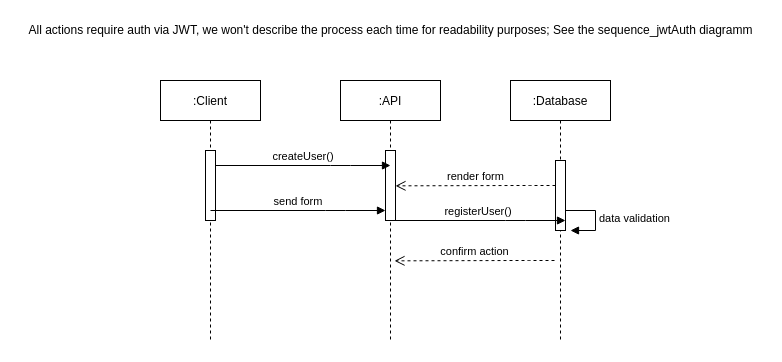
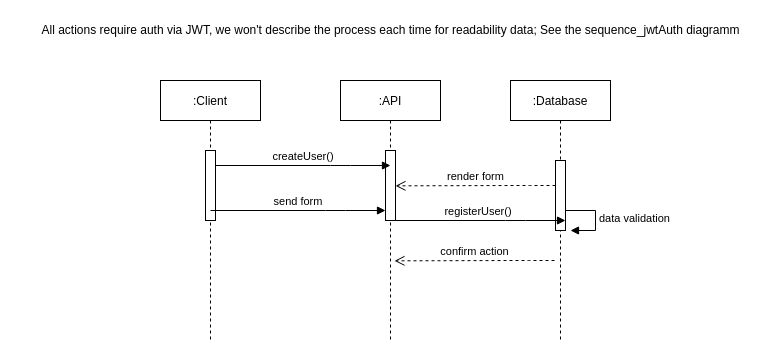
node "All actions require auth via JWT, we won't describe the process each time for readability purposes; See the sequence_jwtAuth diagramm": label "All actions require auth via JWT, we won't describe the process each time for readability purposes; See the sequence_jwtAuth diagramm" -> "All actions require auth via JWT, we won't describe the process each time for readability data; See the sequence_jwtAuth diagramm"
